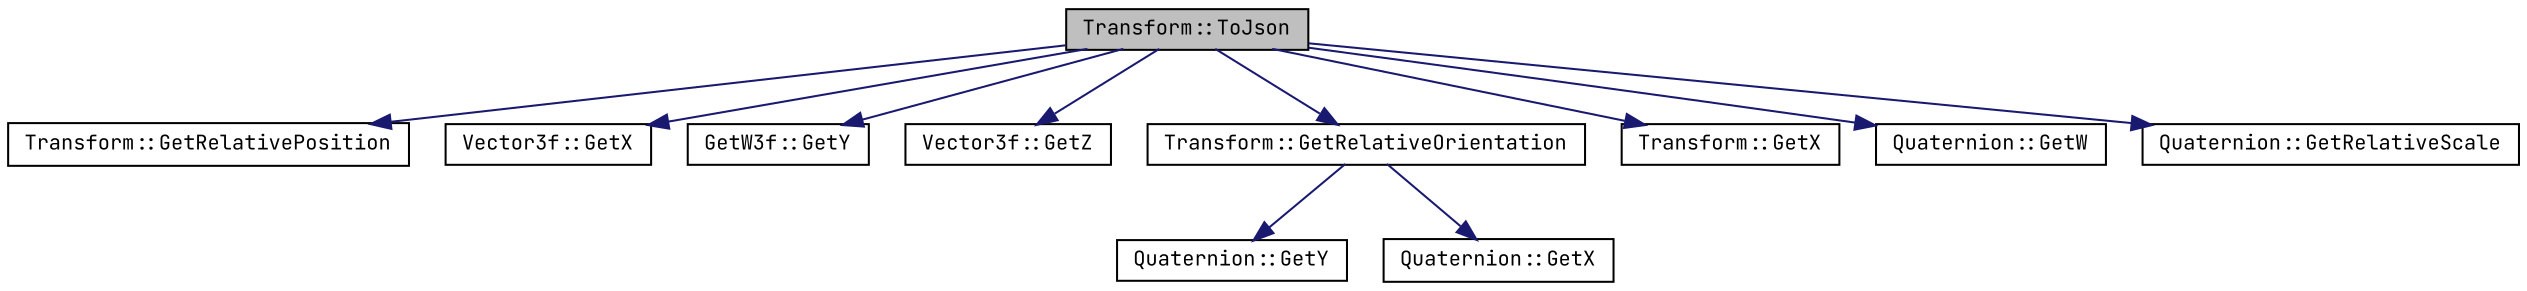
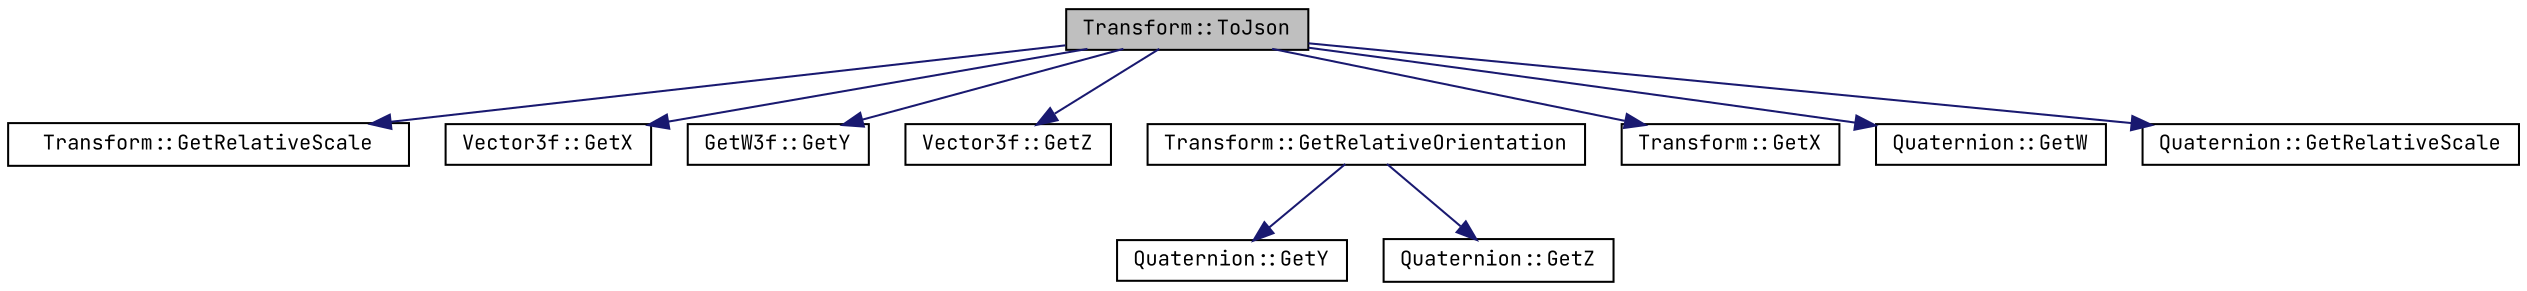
edge "Transform::ToJson" -> "Transform::GetRelativeOrientation": removed
node "Transform::GetRelativePosition": label "Transform::GetRelativePosition" -> "Transform::GetRelativeScale"
node "Quaternion::GetX": label "Quaternion::GetX" -> "Quaternion::GetZ"
